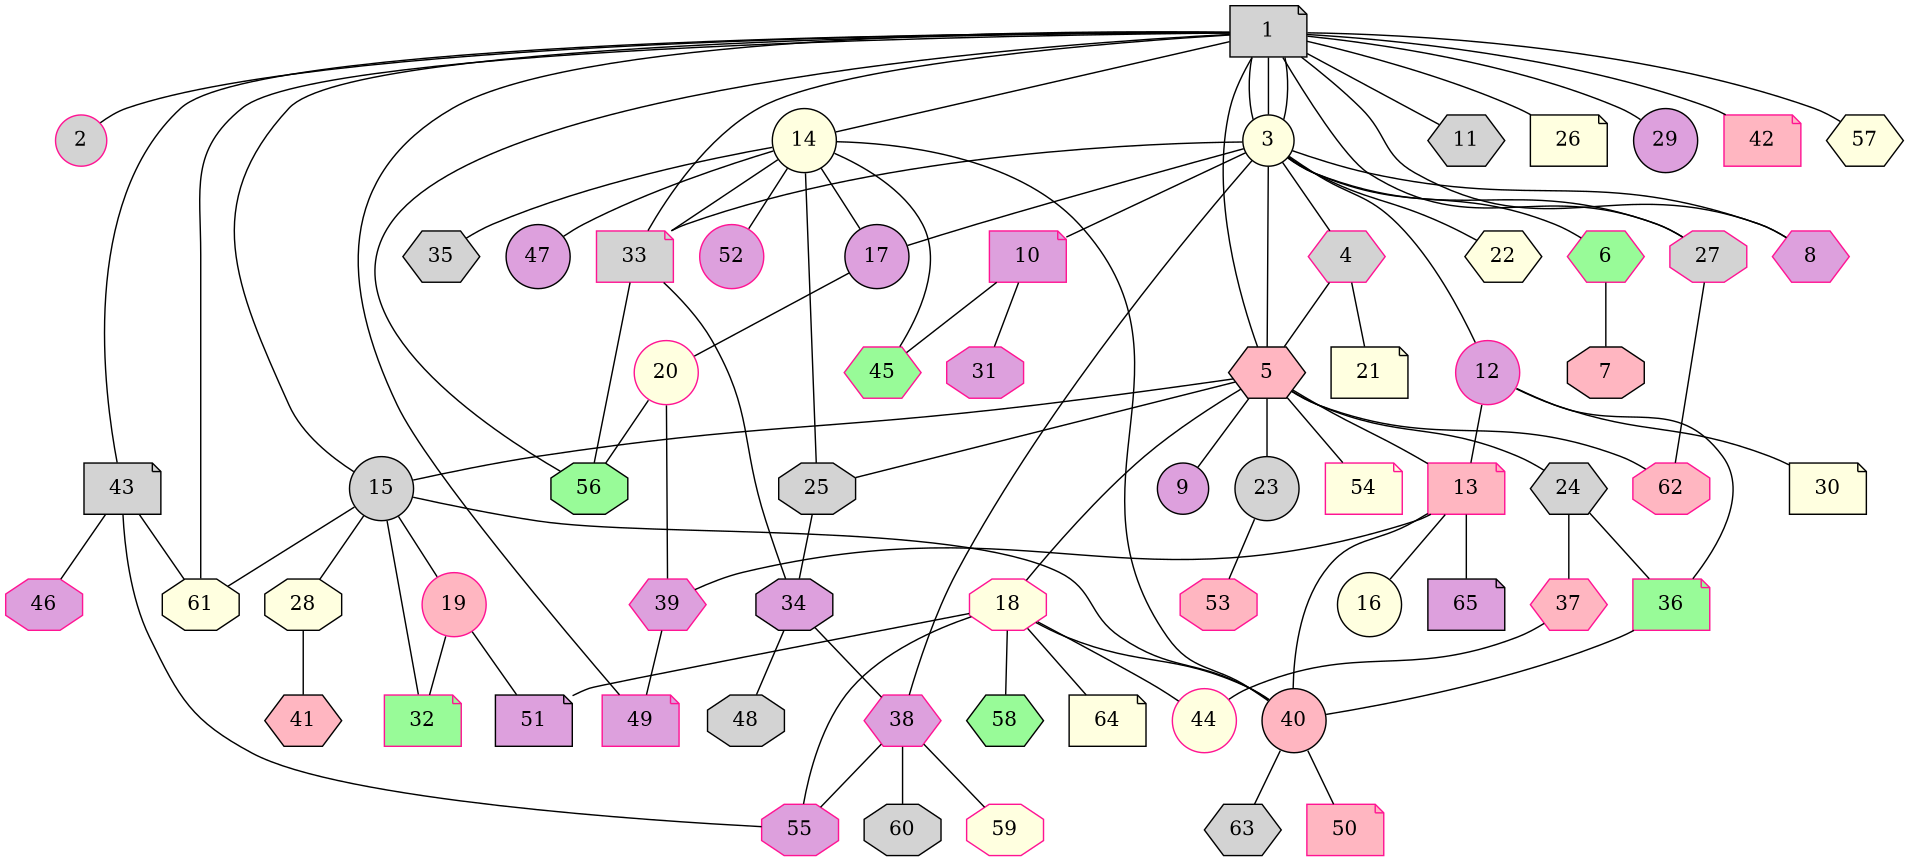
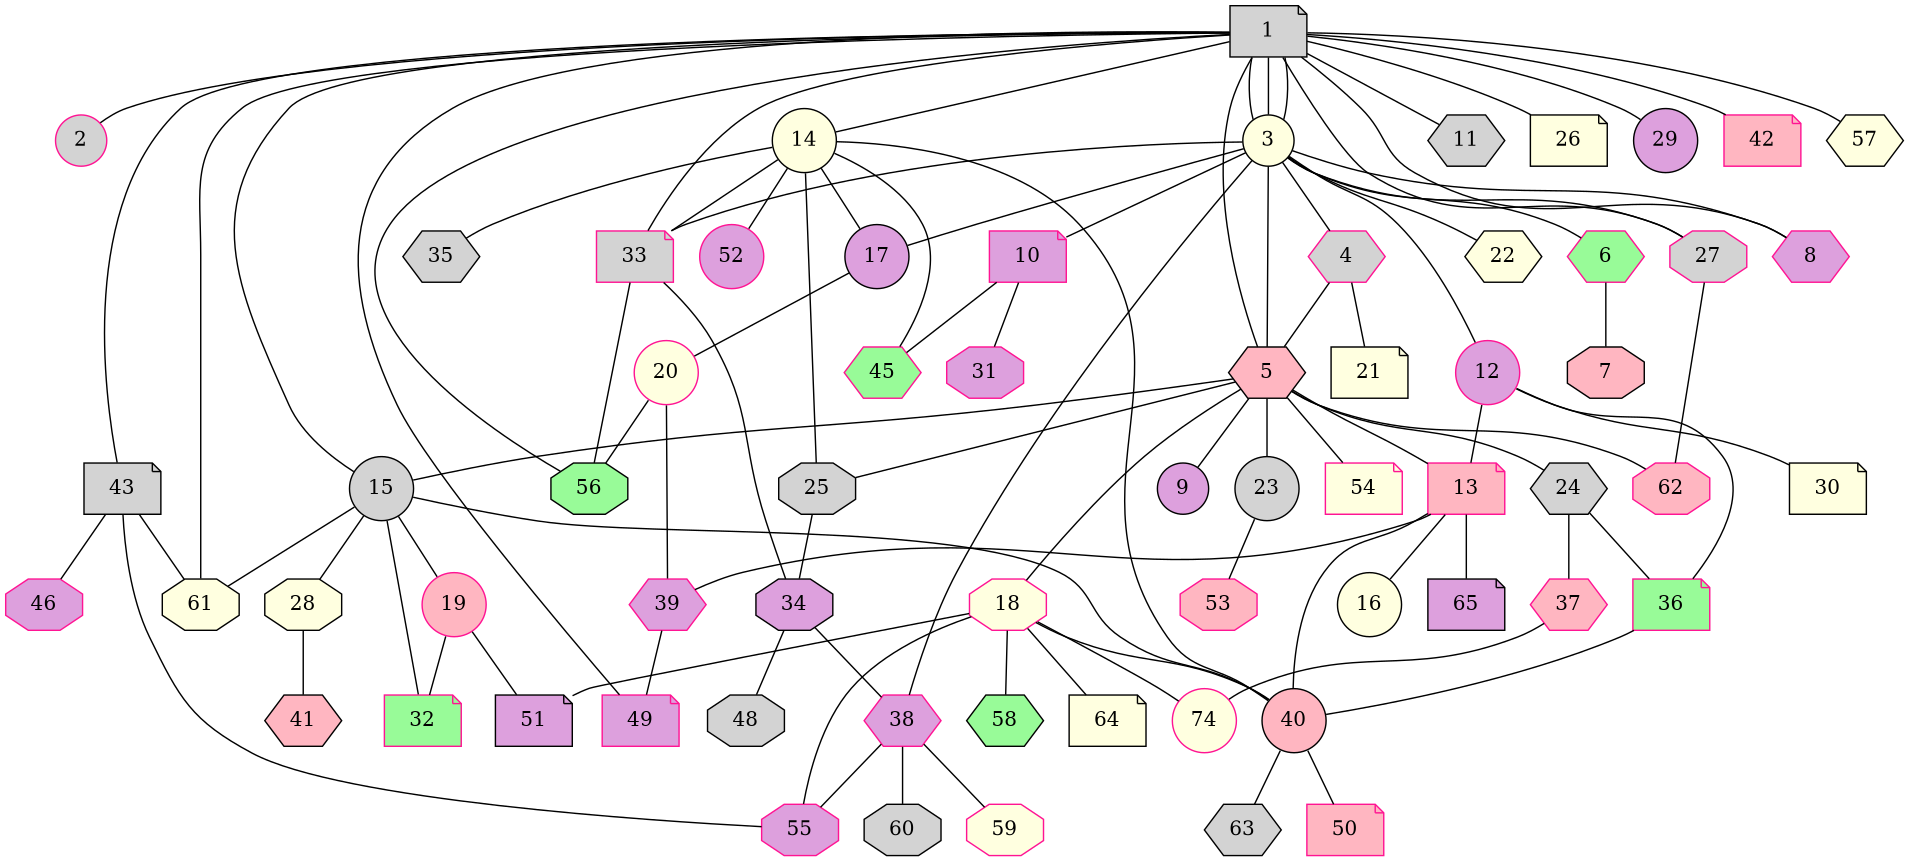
node "47": removed
node "44": label "44" -> "74"
